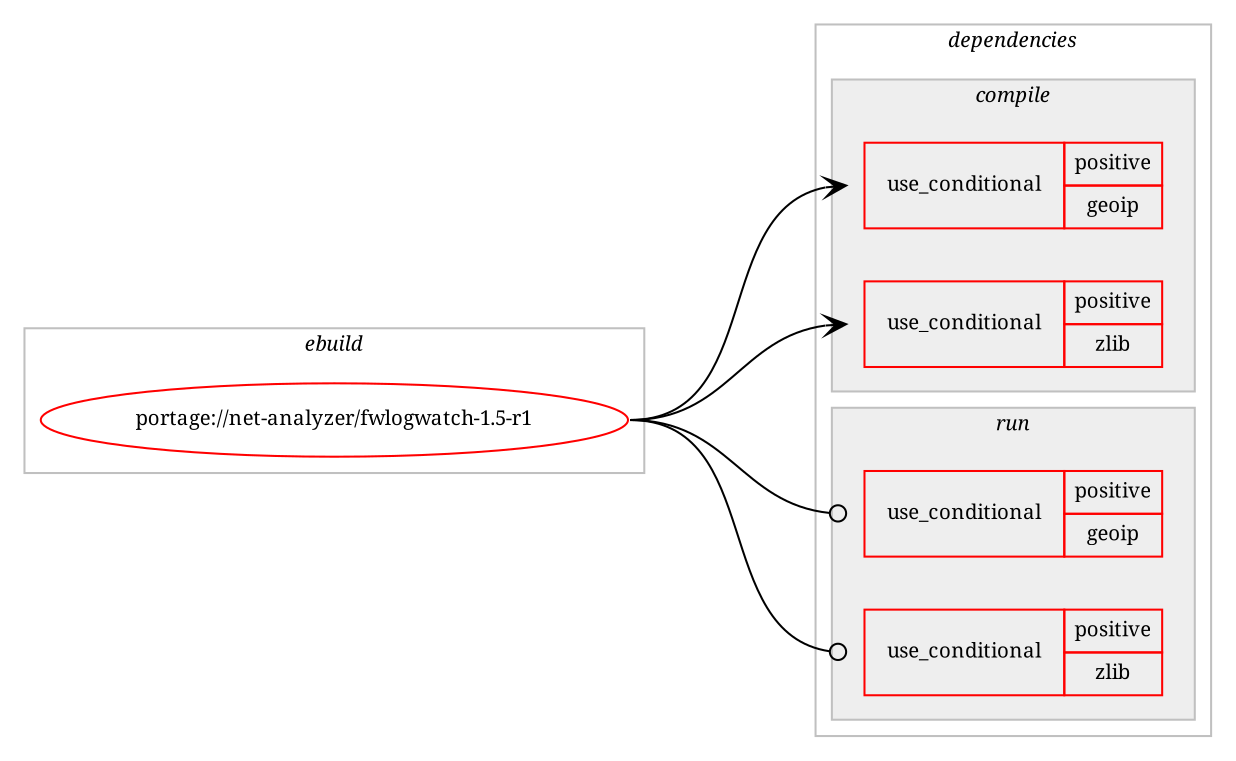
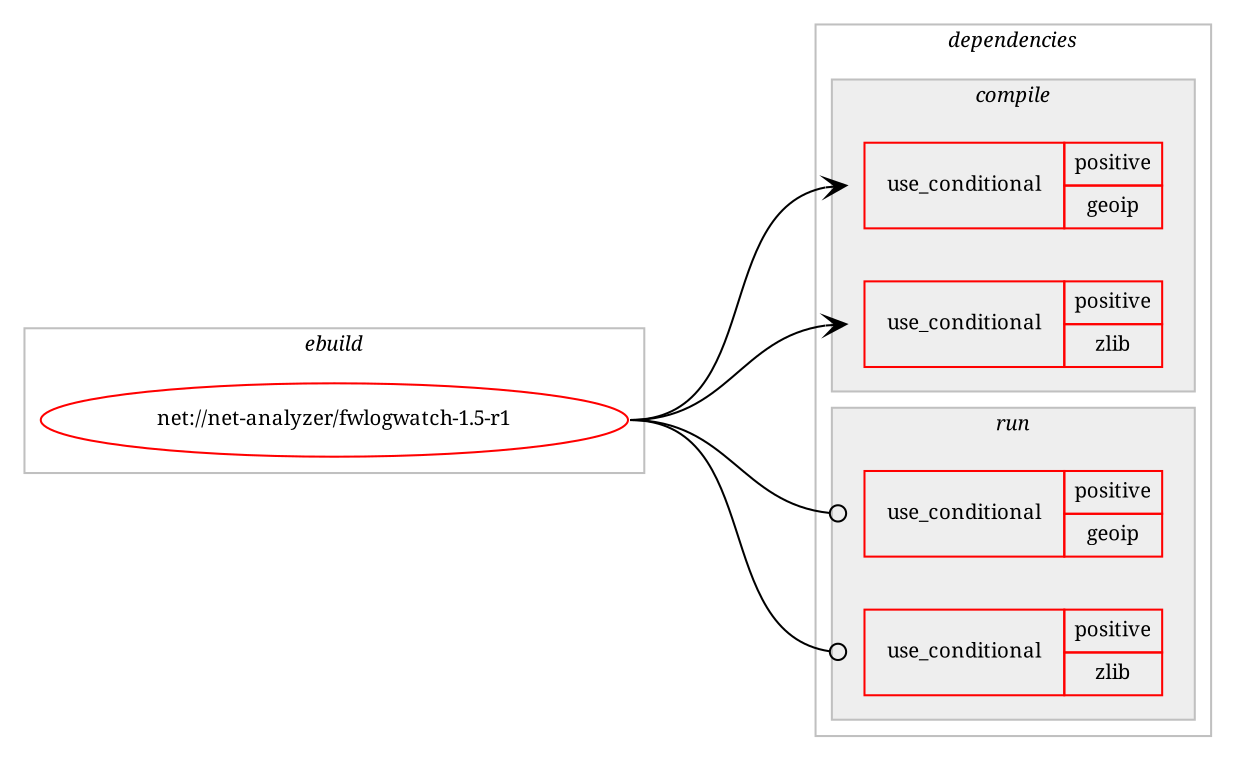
node "portage://net-analyzer/fwlogwatch-1.5-r1": label "portage://net-analyzer/fwlogwatch-1.5-r1" -> "net://net-analyzer/fwlogwatch-1.5-r1"
